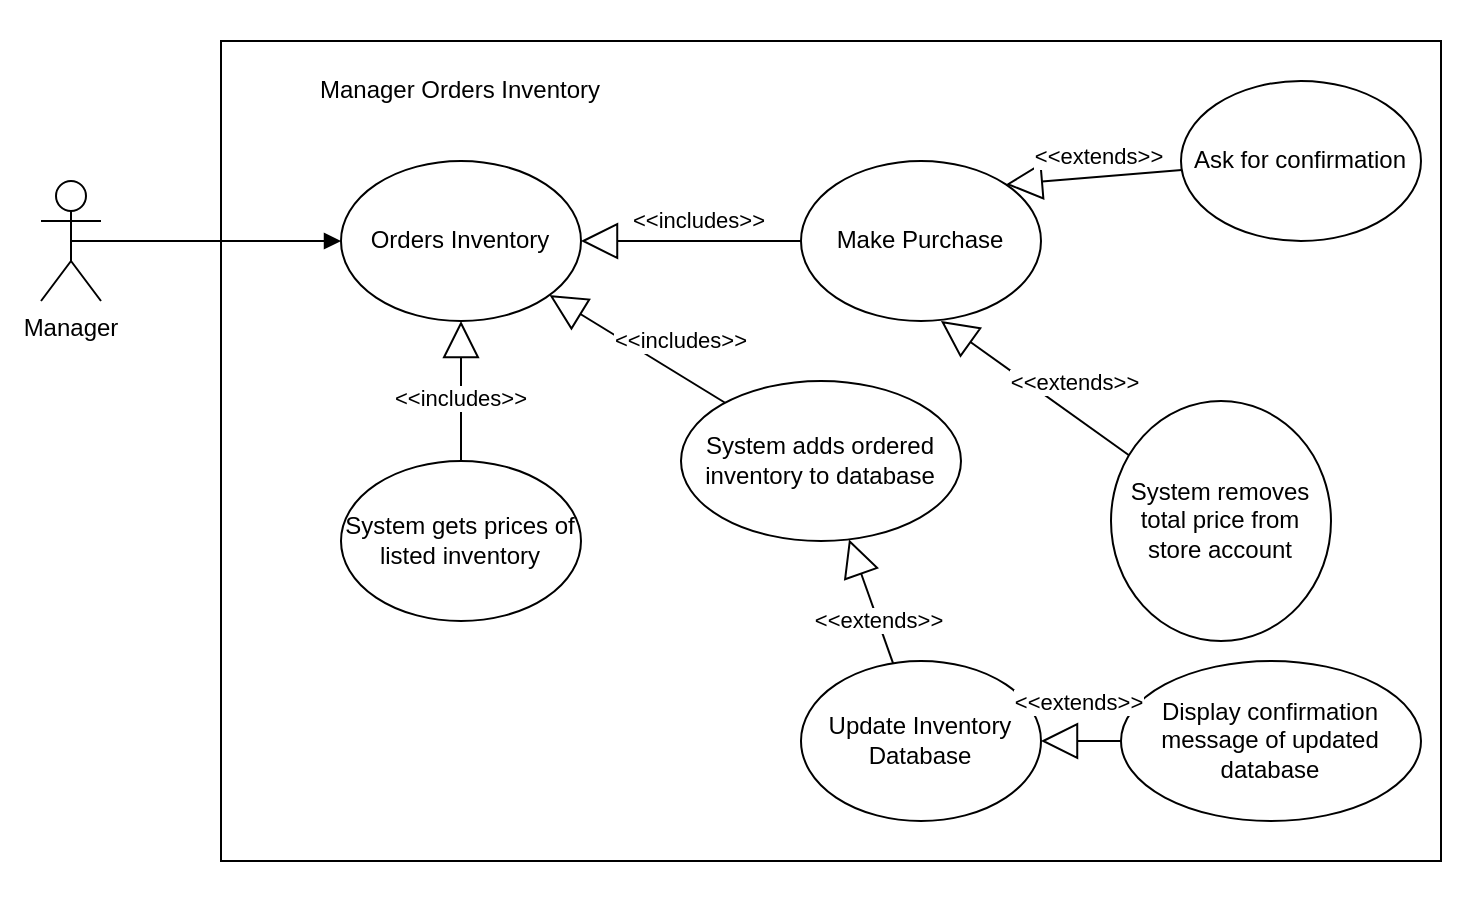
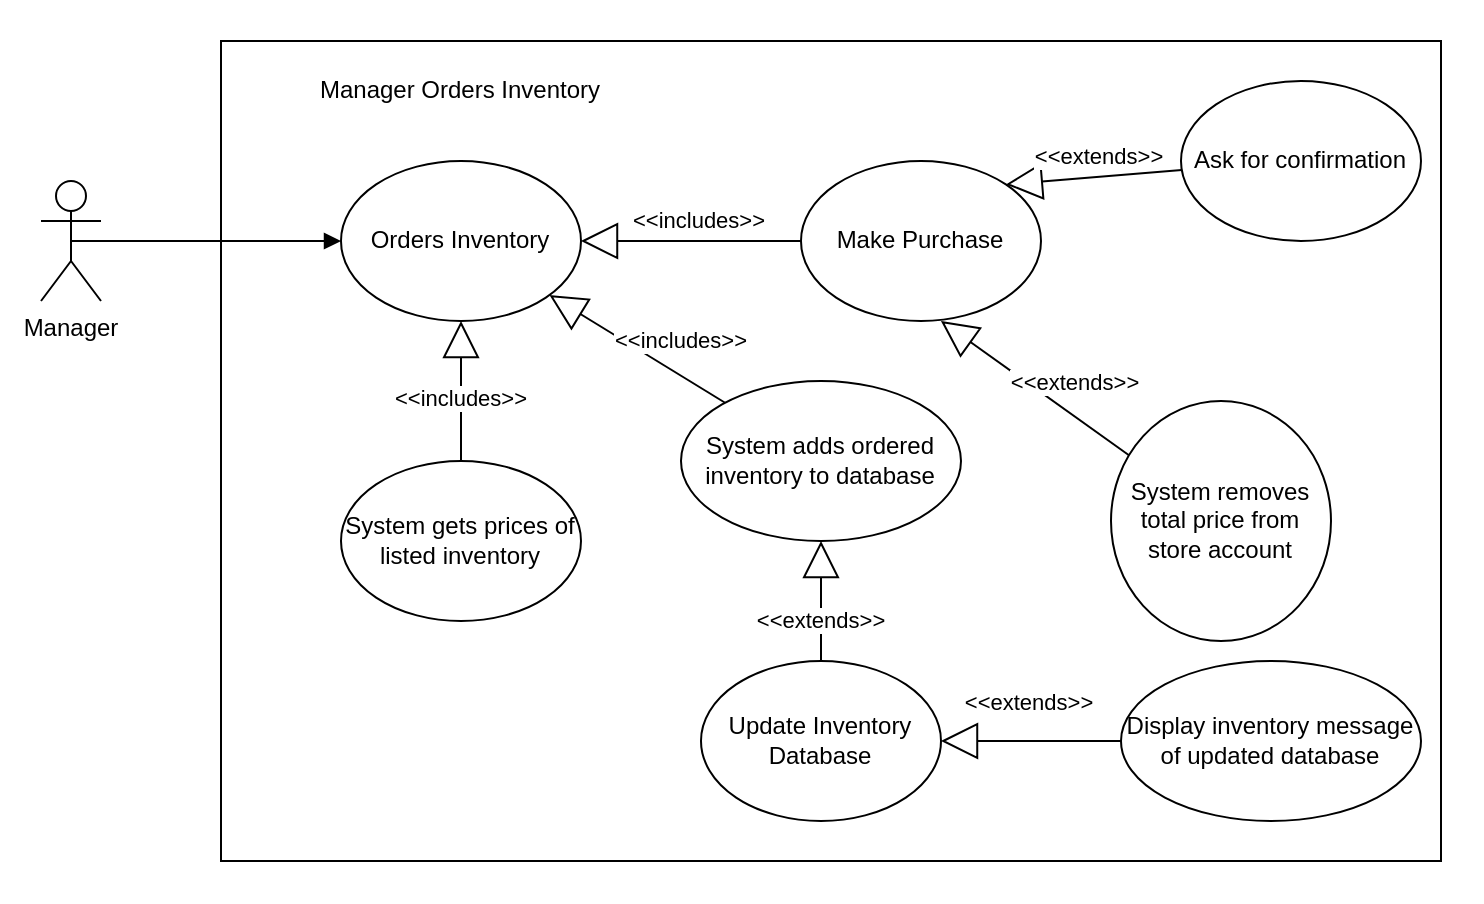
node "Update Inventory Database": moved (921, 741) -> (821, 741)
node "Display confirmation message of updated database": label "Display confirmation message of updated database" -> "Display inventory message of updated database"
